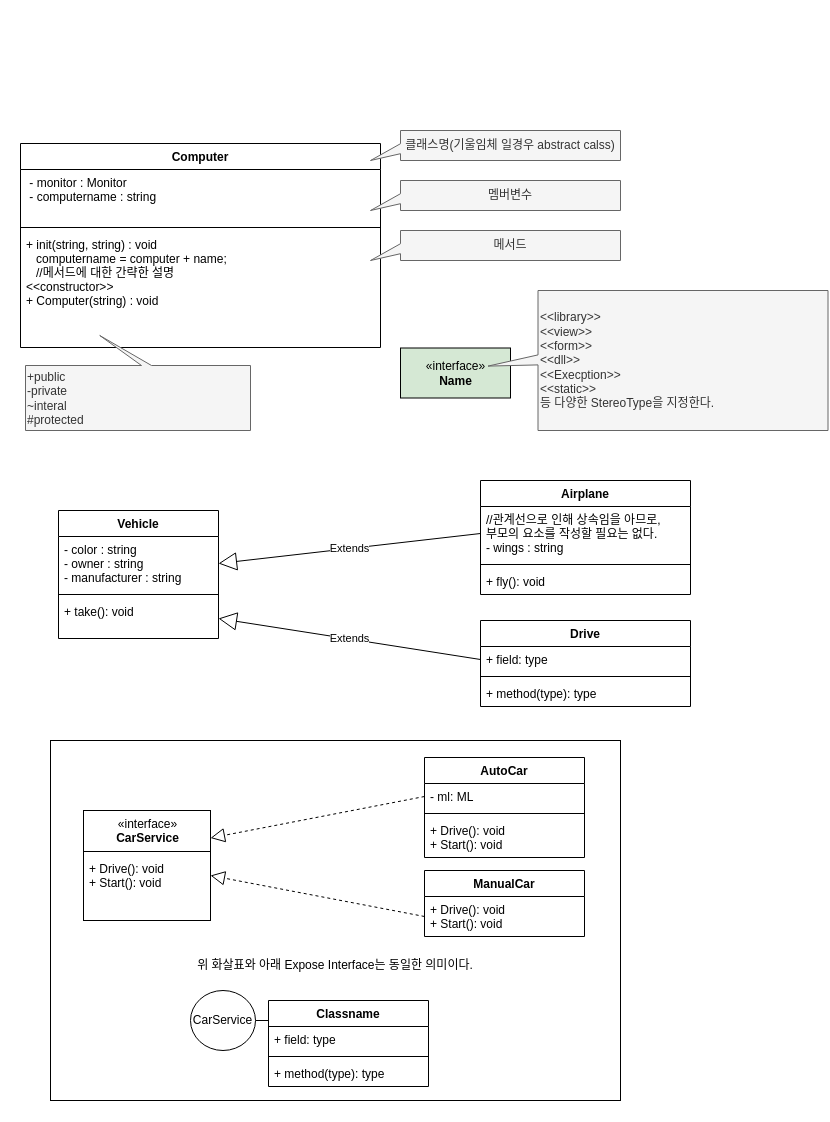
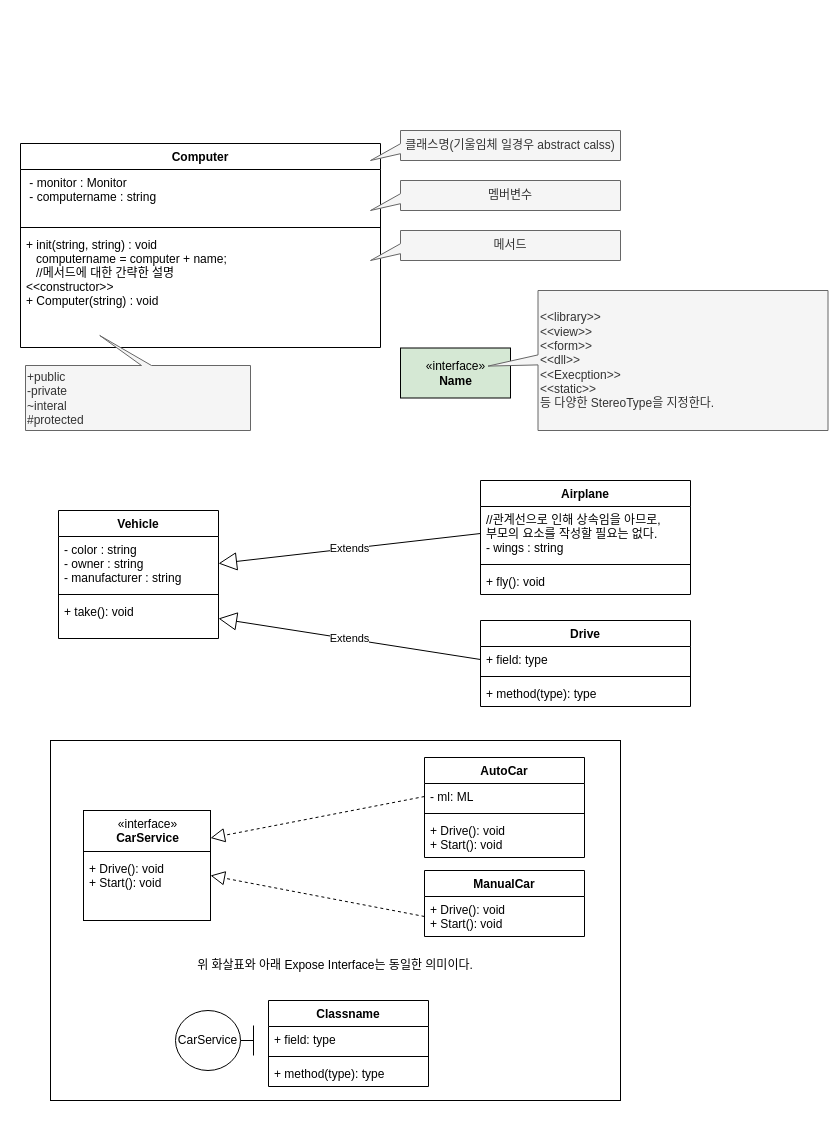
node "CarService": moved (230, 1021) -> (215, 1041)
